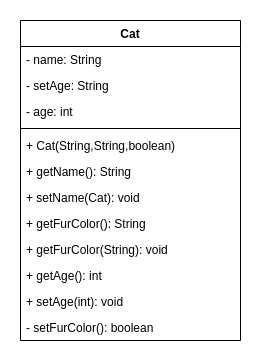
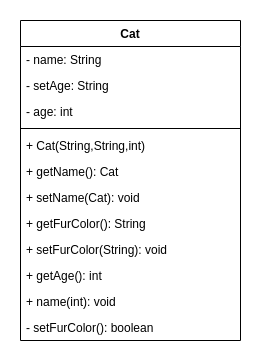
node "+ Cat(String,String,boolean)": label "+ Cat(String,String,boolean)" -> "+ Cat(String,String,int)"
node "+ getName(): String": label "+ getName(): String" -> "+ getName(): Cat"
node "+ getFurColor(String): void": label "+ getFurColor(String): void" -> "+ setFurColor(String): void"
node "+ setAge(int): void": label "+ setAge(int): void" -> "+ name(int): void"
